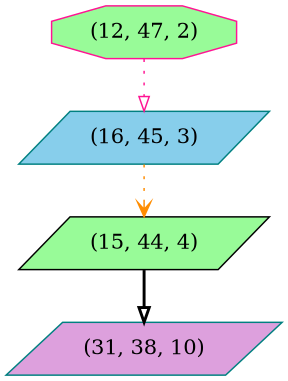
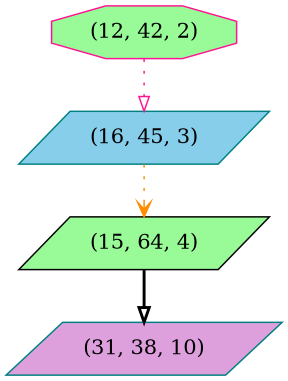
node "(12, 47, 2)": label "(12, 47, 2)" -> "(12, 42, 2)"
node "(15, 44, 4)": label "(15, 44, 4)" -> "(15, 64, 4)"
